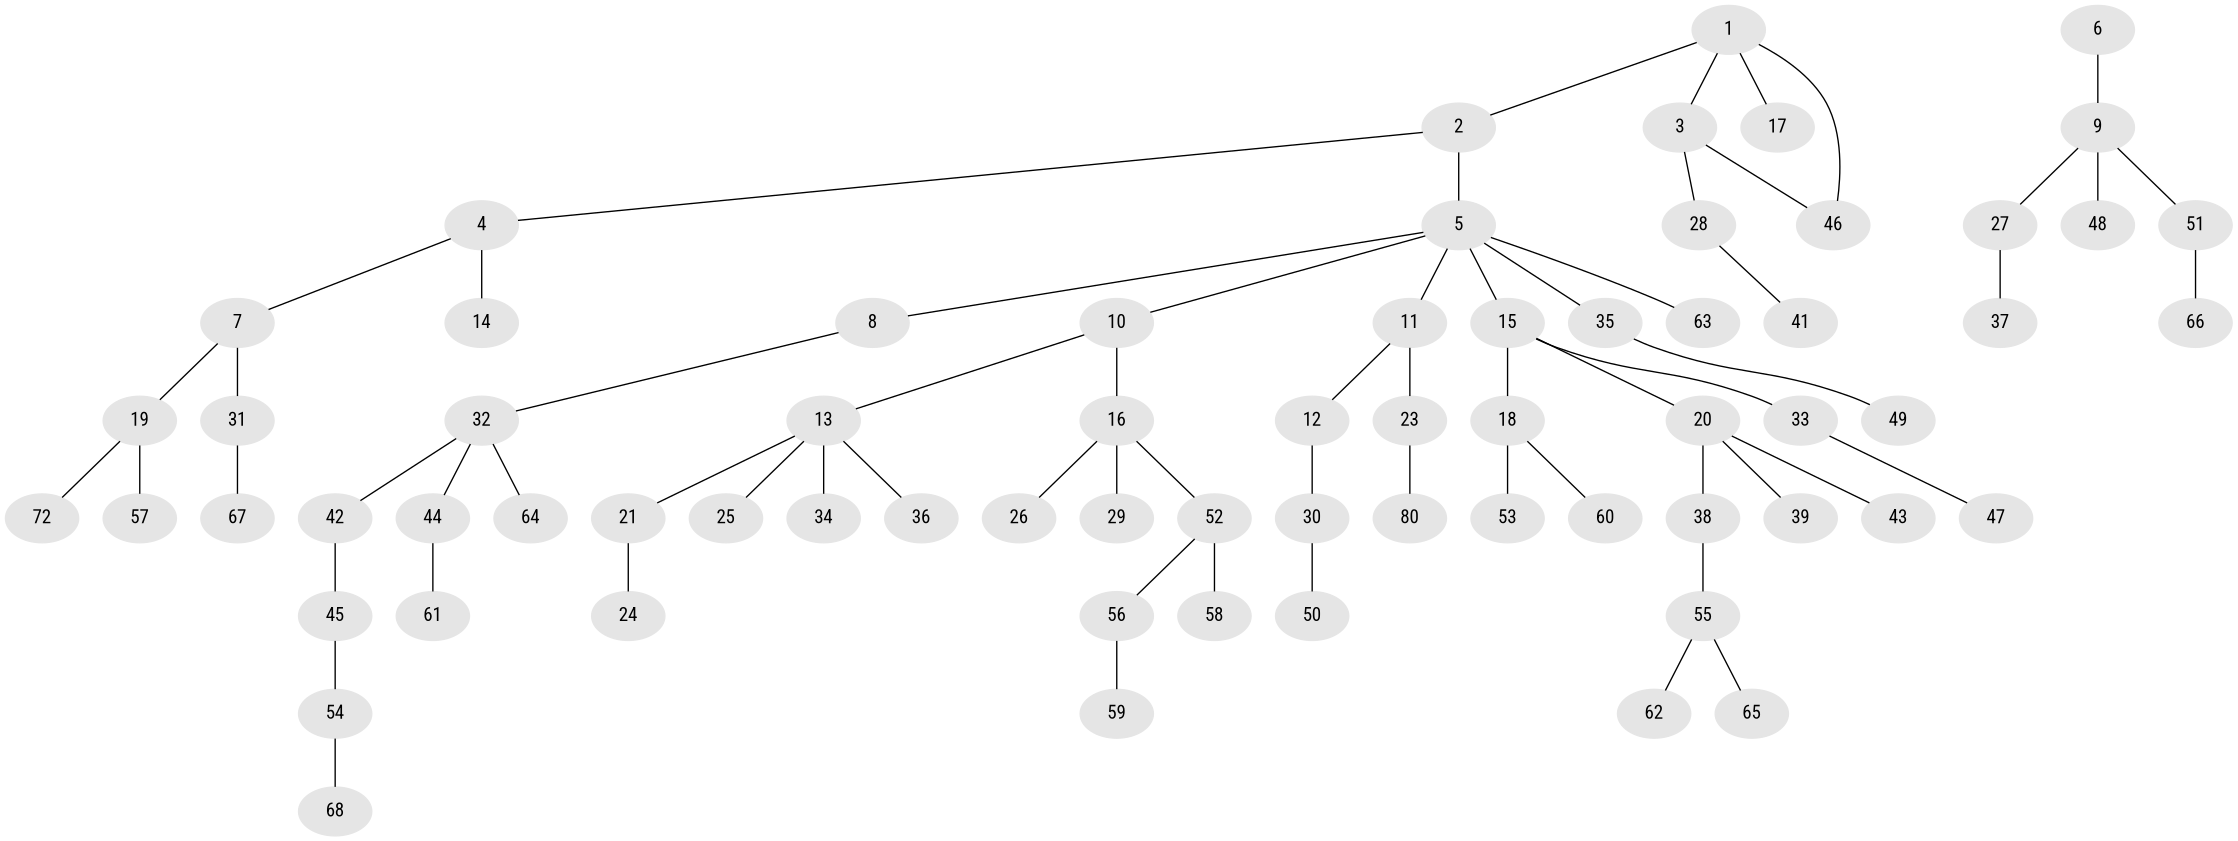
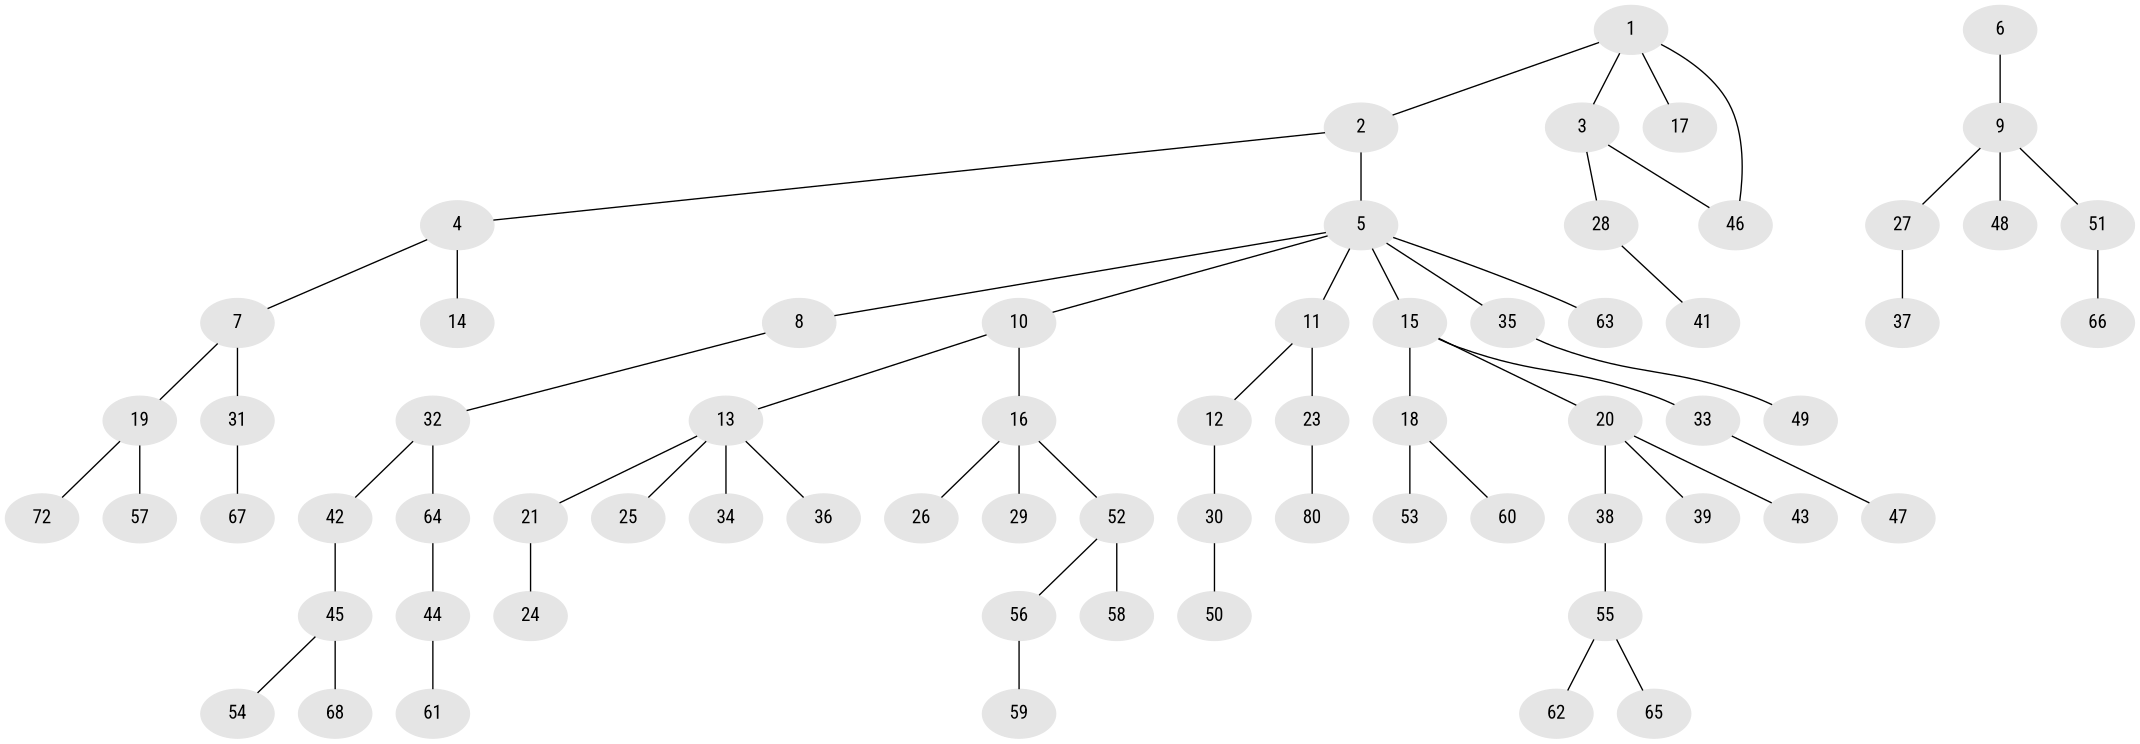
edge "32" -- "44": now "64" -- "44"
edge "54" -- "68": now "45" -- "68"
